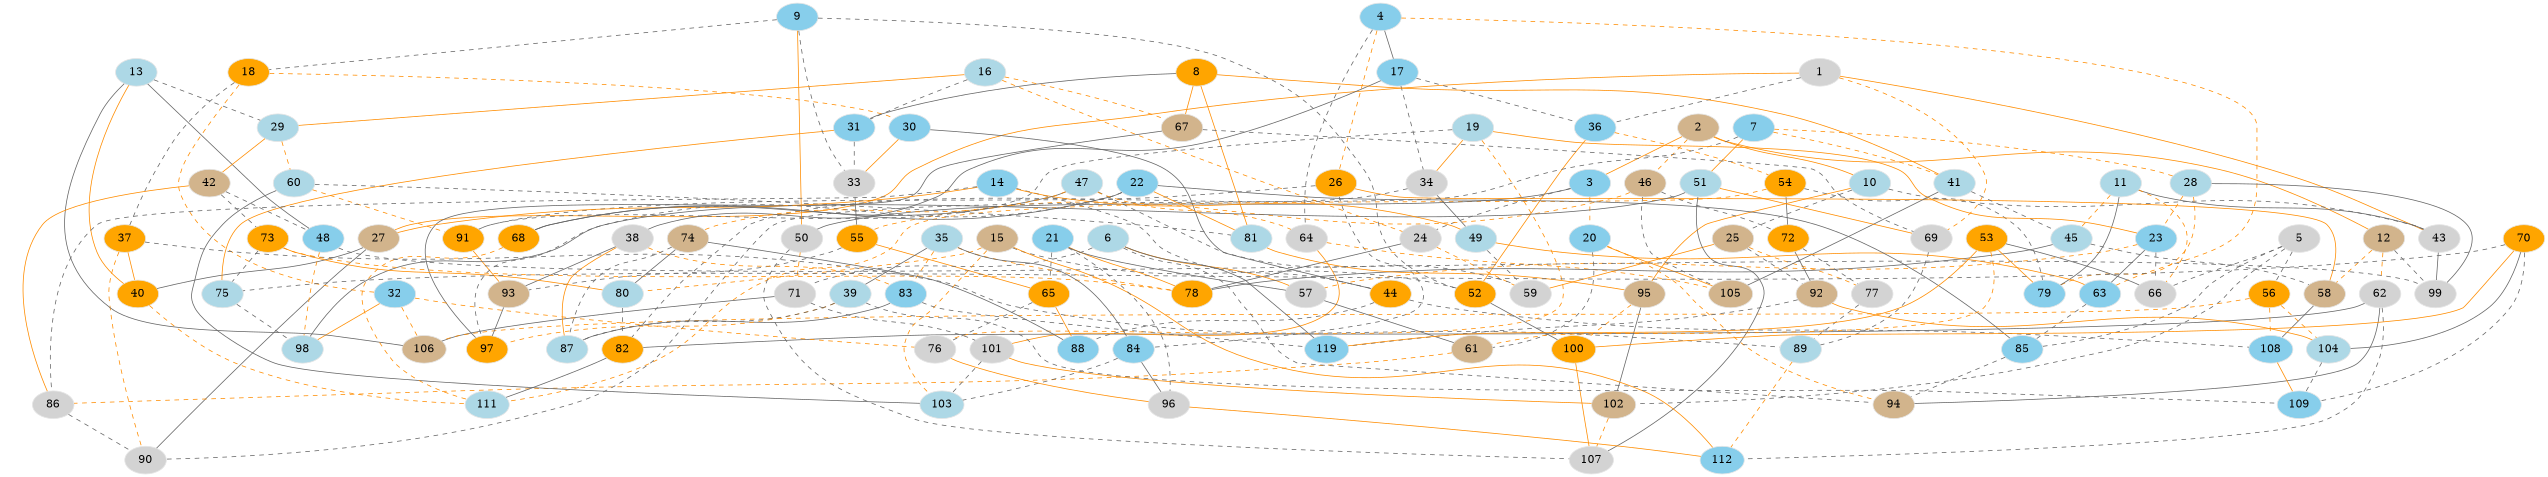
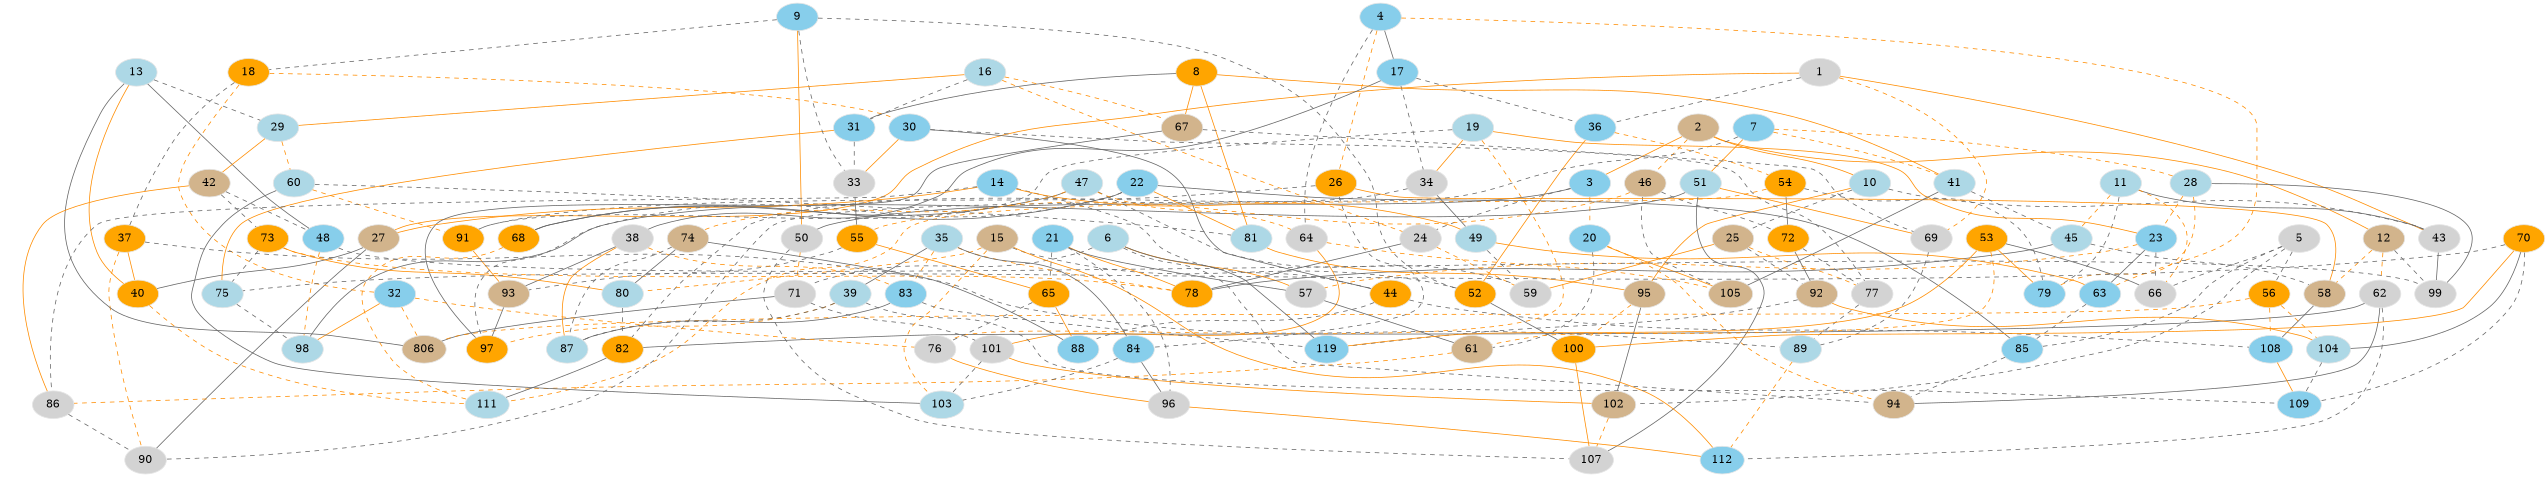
edge "30" -- "77": added
edge "11" -- "79": style solid -> dashed
node "106": label "106" -> "806"
